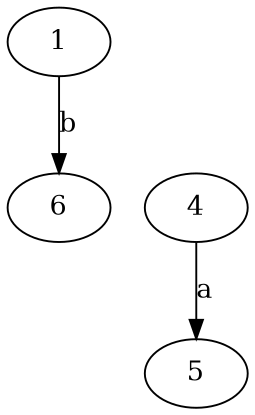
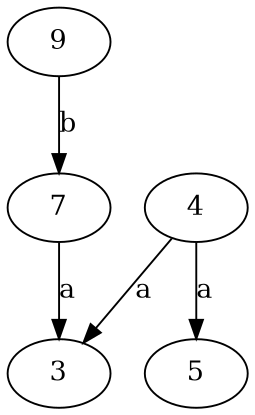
node "1": label "1" -> "9"
node "6": label "6" -> "7"
node "3": added
